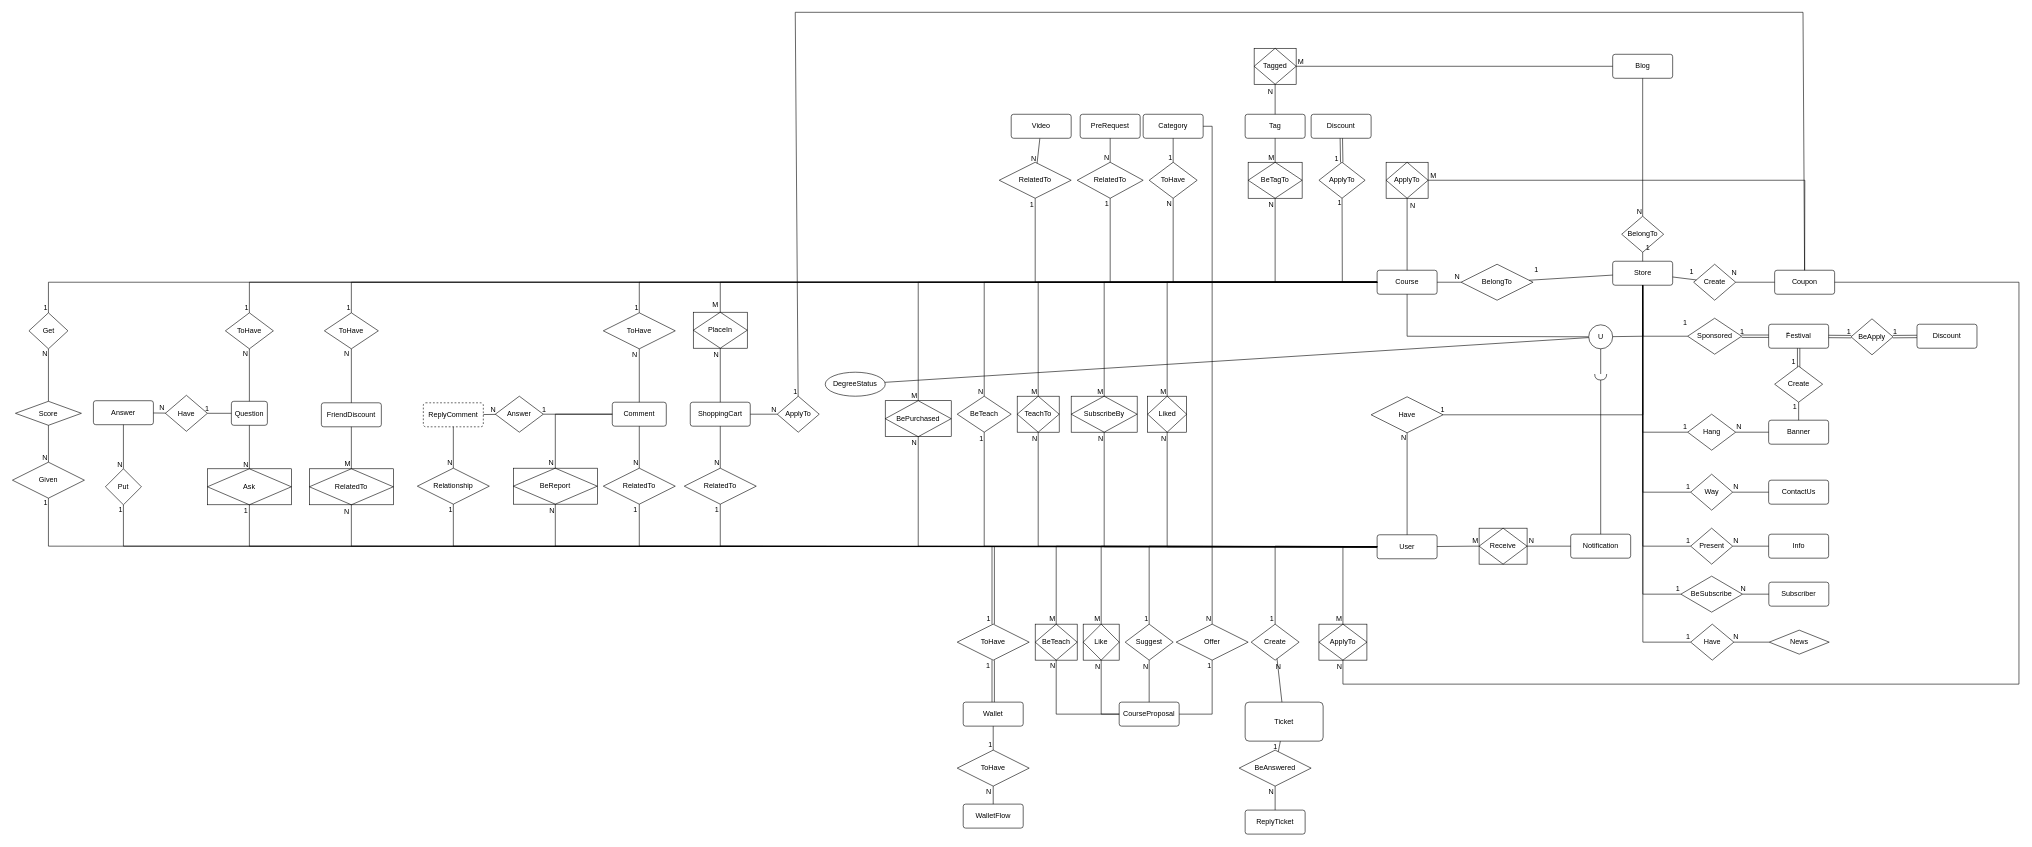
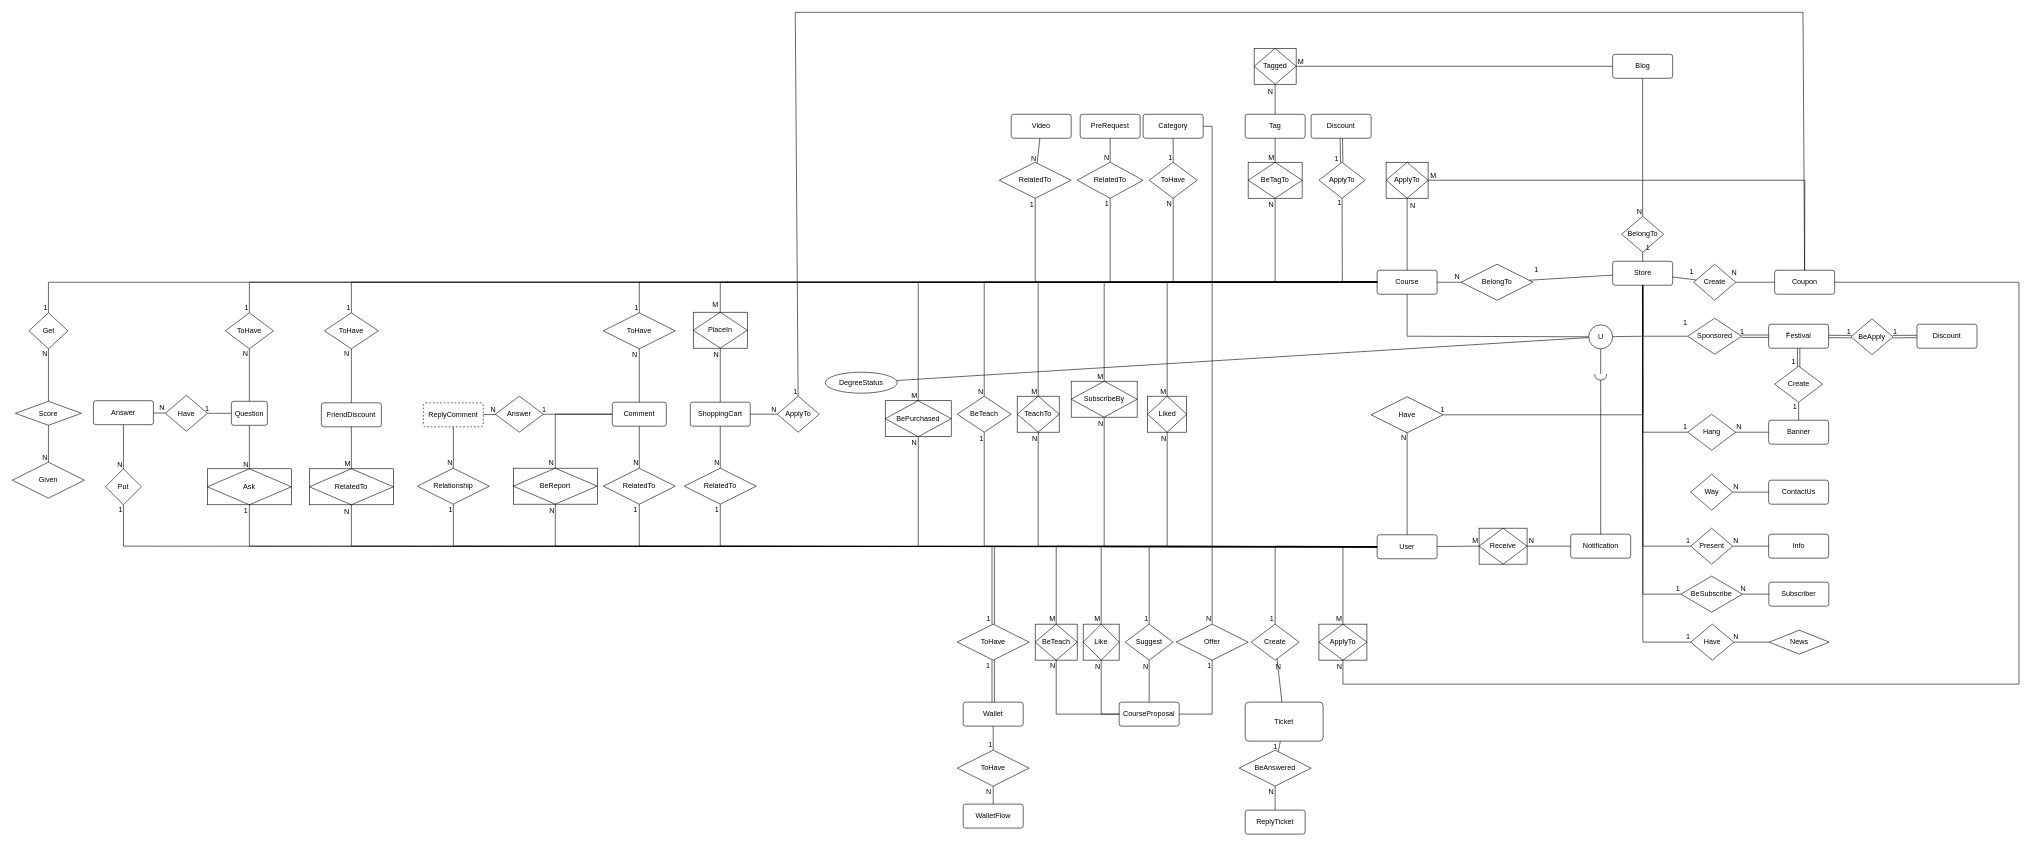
node "DegreeStatus": size 60x24 -> 72x21
node "SubscribeBy": moved (1104, 414) -> (1104, 399)
edge "Store" -- "Way": removed, label "1"
edge "Given" -- "User": removed, label "1"
